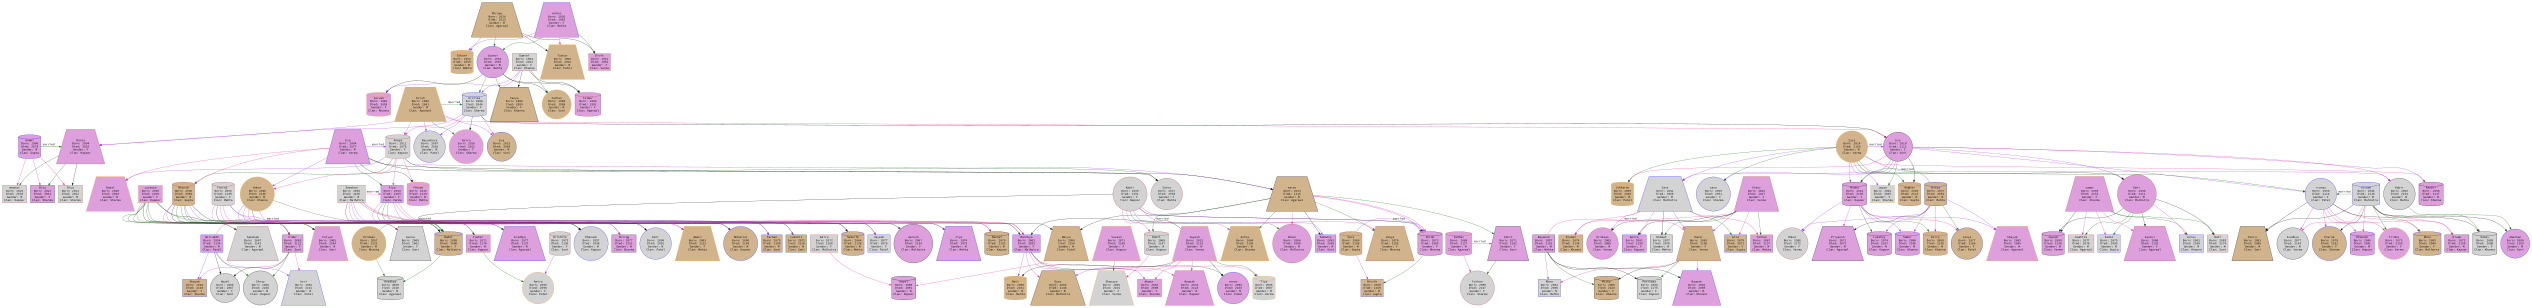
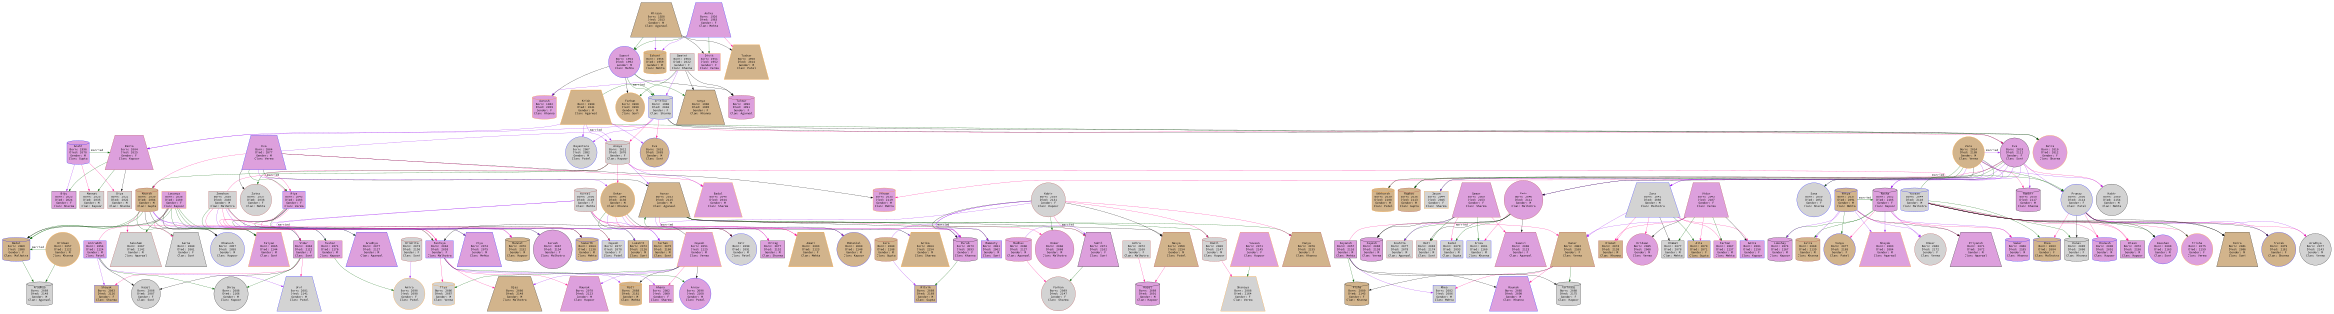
edge "Kabir Born: 2060 Died: 2154 Gender: M Clan: Mehta" -> "Zeeshan Born: 2088 Died: 2163 Gender: M Clan: Soni": now "Pranay Born: 2056 Died: 2114 Gender: F Clan: Patel" -> "Zeeshan Born: 2088 Died: 2163 Gender: M Clan: Soni"
edge "Aarav Born: 2033 Died: 2115 Gender: M Clan: Agarwal" -> "Anika Born: 2064 Died: 2154 Gender: M Clan: Sharma": reversed
edge "Kabir Born: 2039 Died: 2131 Gender: F Clan: Kapoor" -> "Sahil Born: 2071 Died: 2162 Gender: F Clan: Soni": added
